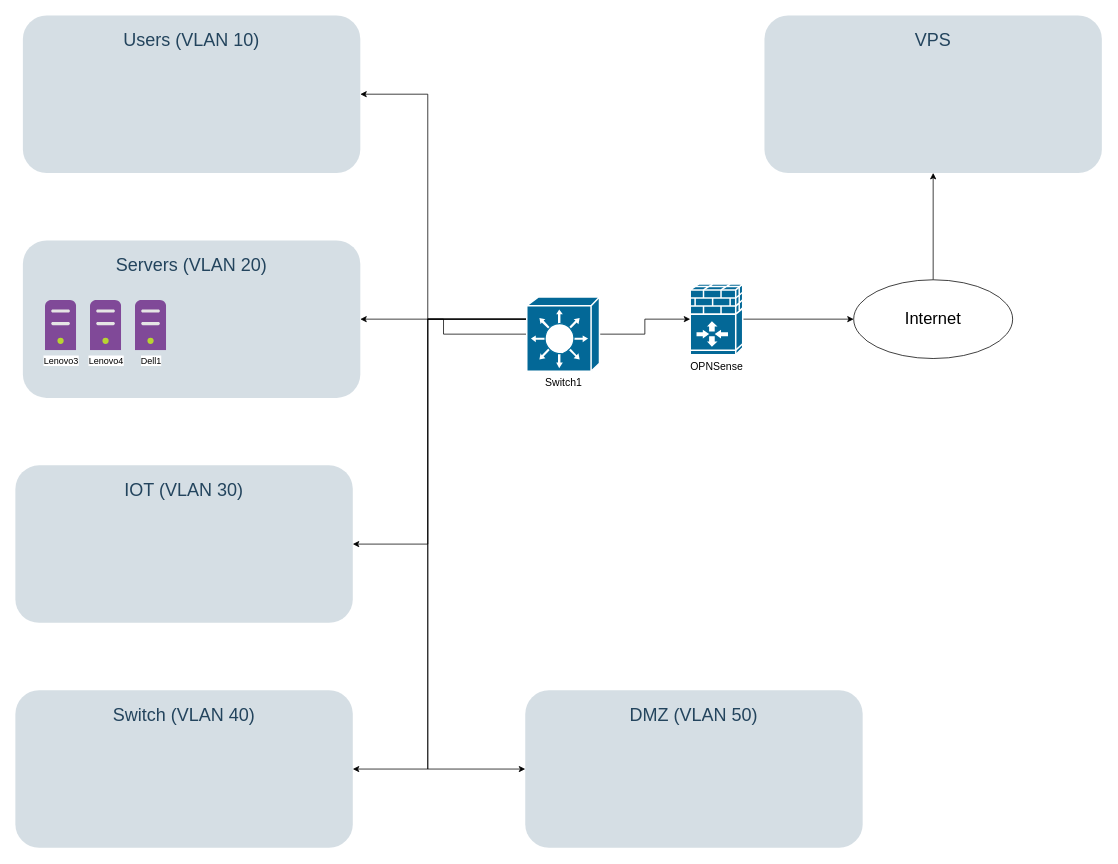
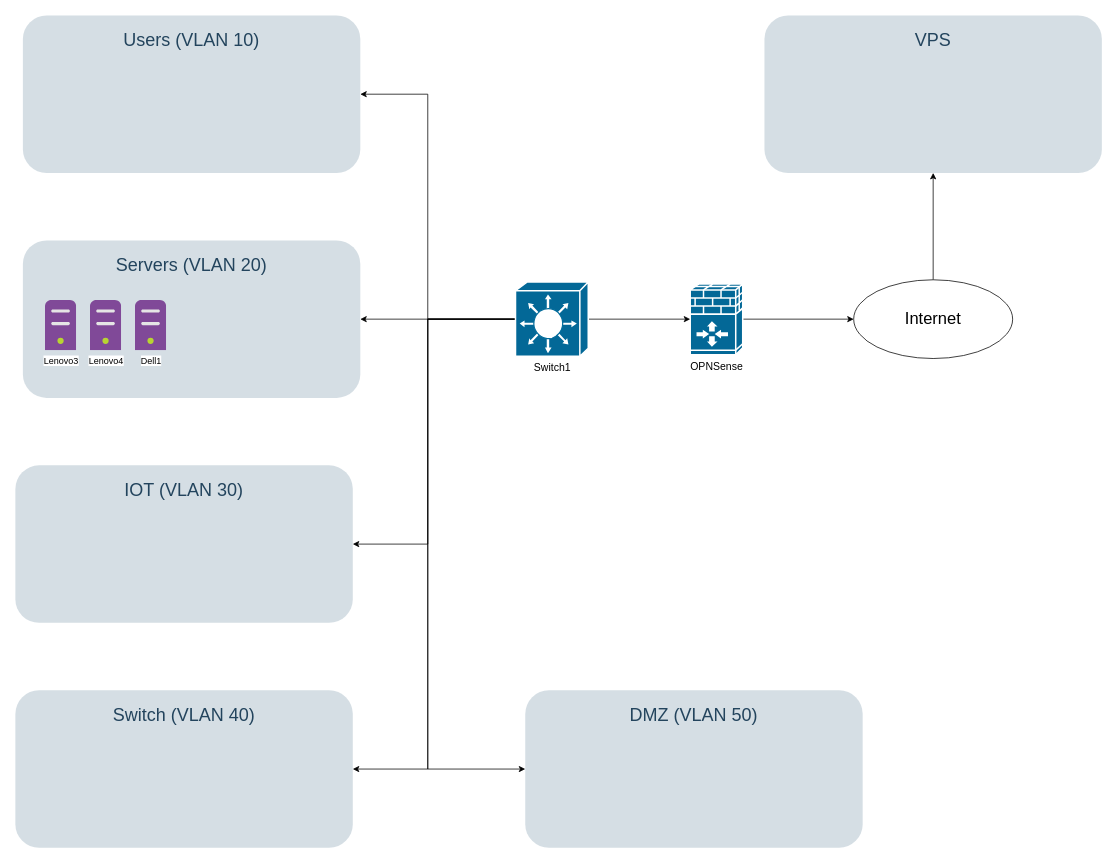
node "Switch1": moved (563, 334) -> (552, 319)
